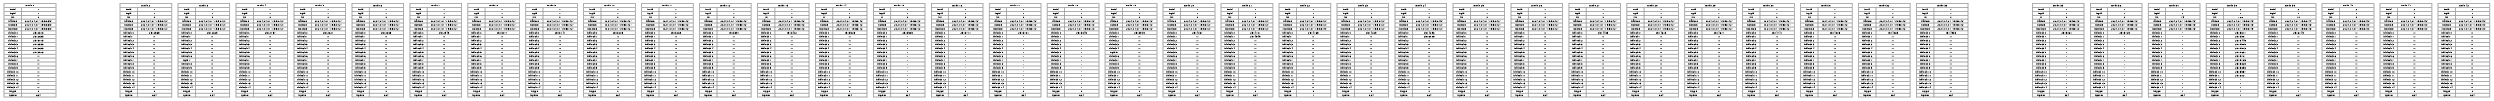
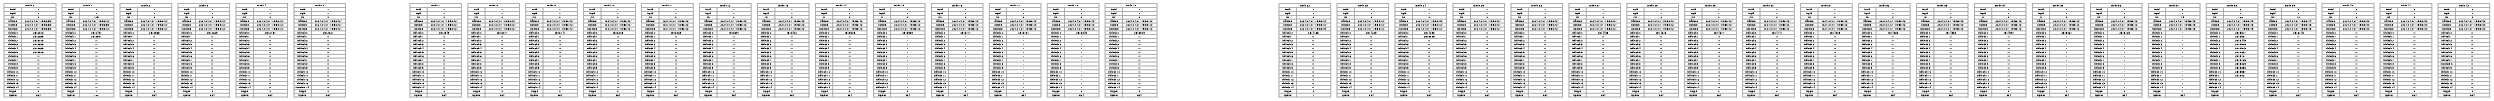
node "Inodo 1": added
node "Inodo 6": removed
node "Inodo 20": removed
node "Inodo 21": removed
node "Inodo 34": added
node "Inodo 19": text "i_gid 5" -> "i_block 5"
node "Inodo 3": text "i_gid 7" -> "i_block 7"
node "Inodo 42": text "i_block 8" -> "i_mtime 8"
node "Inodo 5": text "i_block 14" -> "i_mtime 14"
